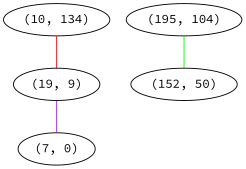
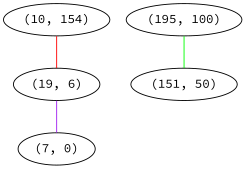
node "(10, 134)": label "(10, 134)" -> "(10, 154)"
node "(195, 104)": label "(195, 104)" -> "(195, 100)"
node "(19, 9)": label "(19, 9)" -> "(19, 6)"
node "(152, 50)": label "(152, 50)" -> "(151, 50)"
